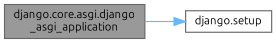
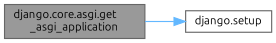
node "django.core.asgi.django _asgi_application": label "django.core.asgi.django _asgi_application" -> "django.core.asgi.get _asgi_application"
